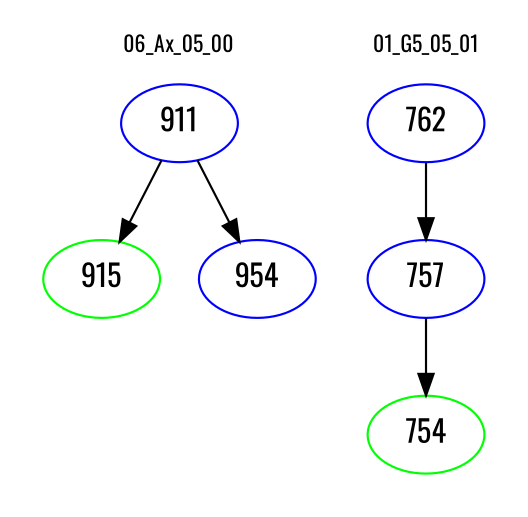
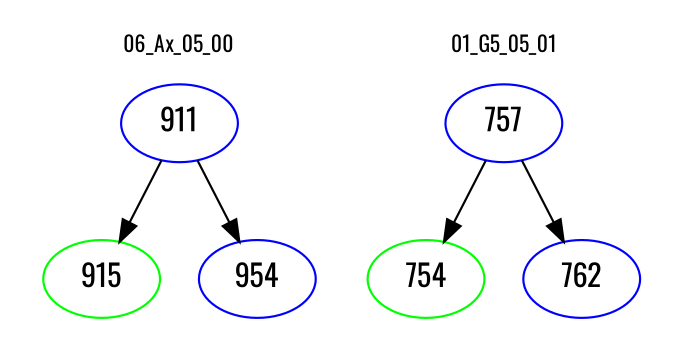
edge "762" -> "757": reversed
